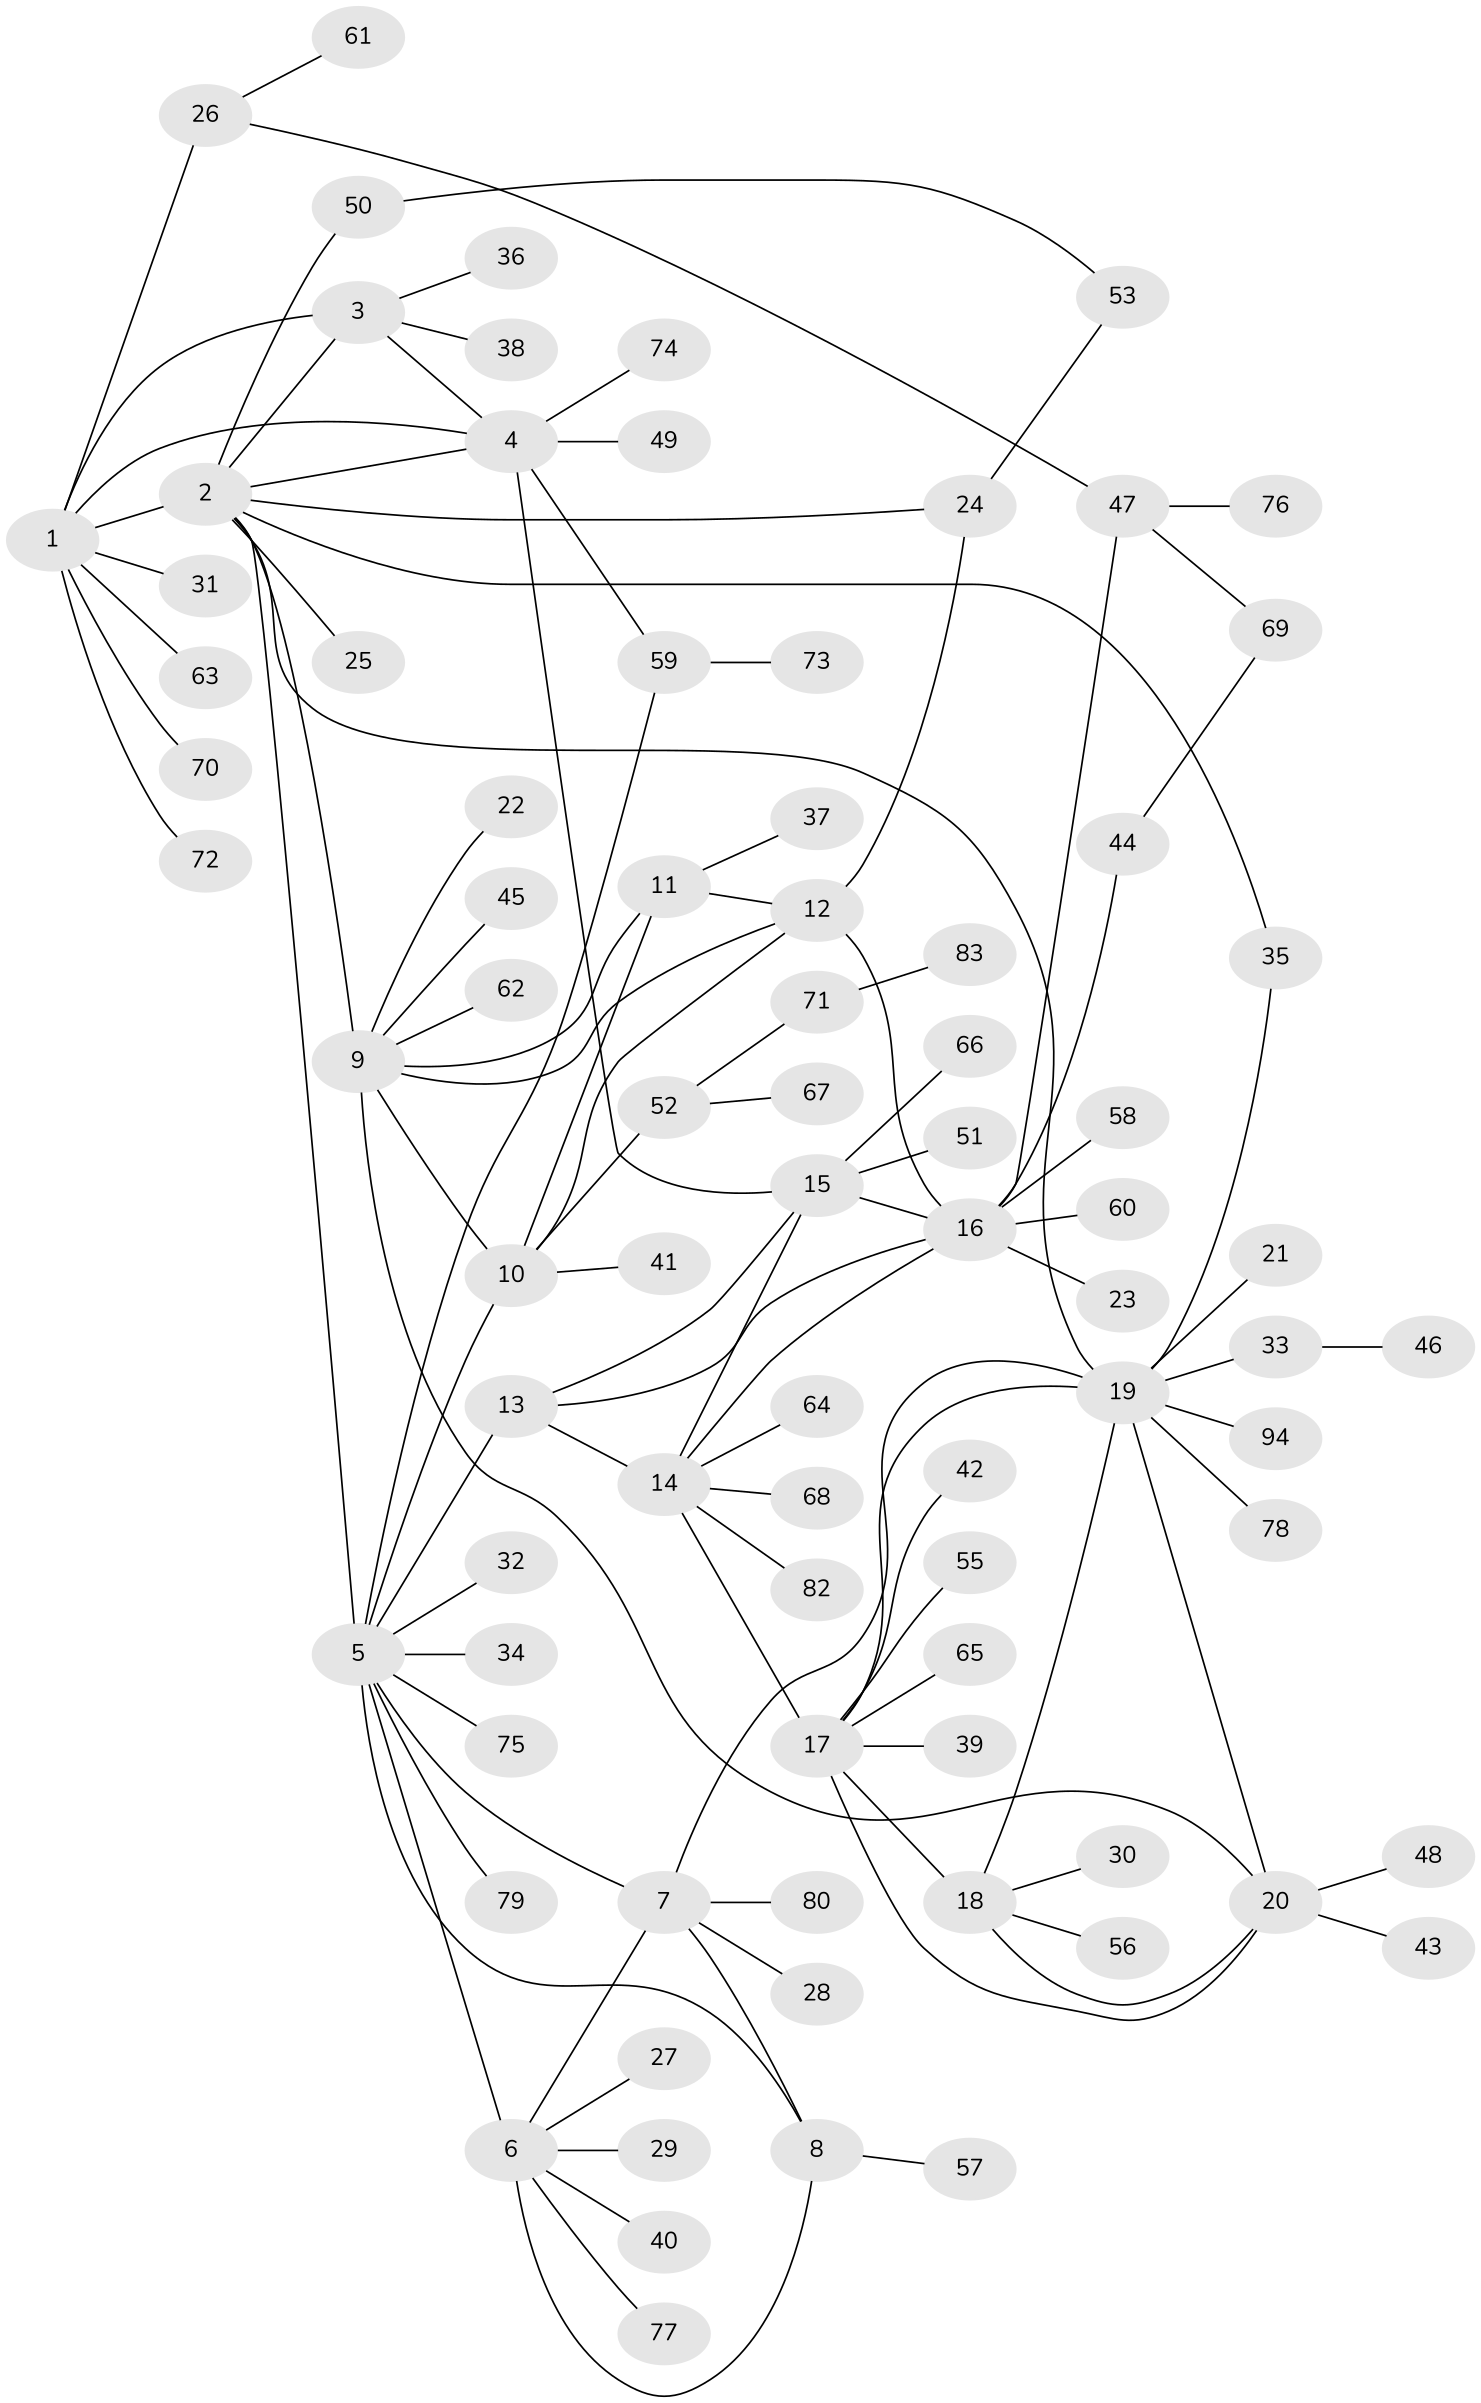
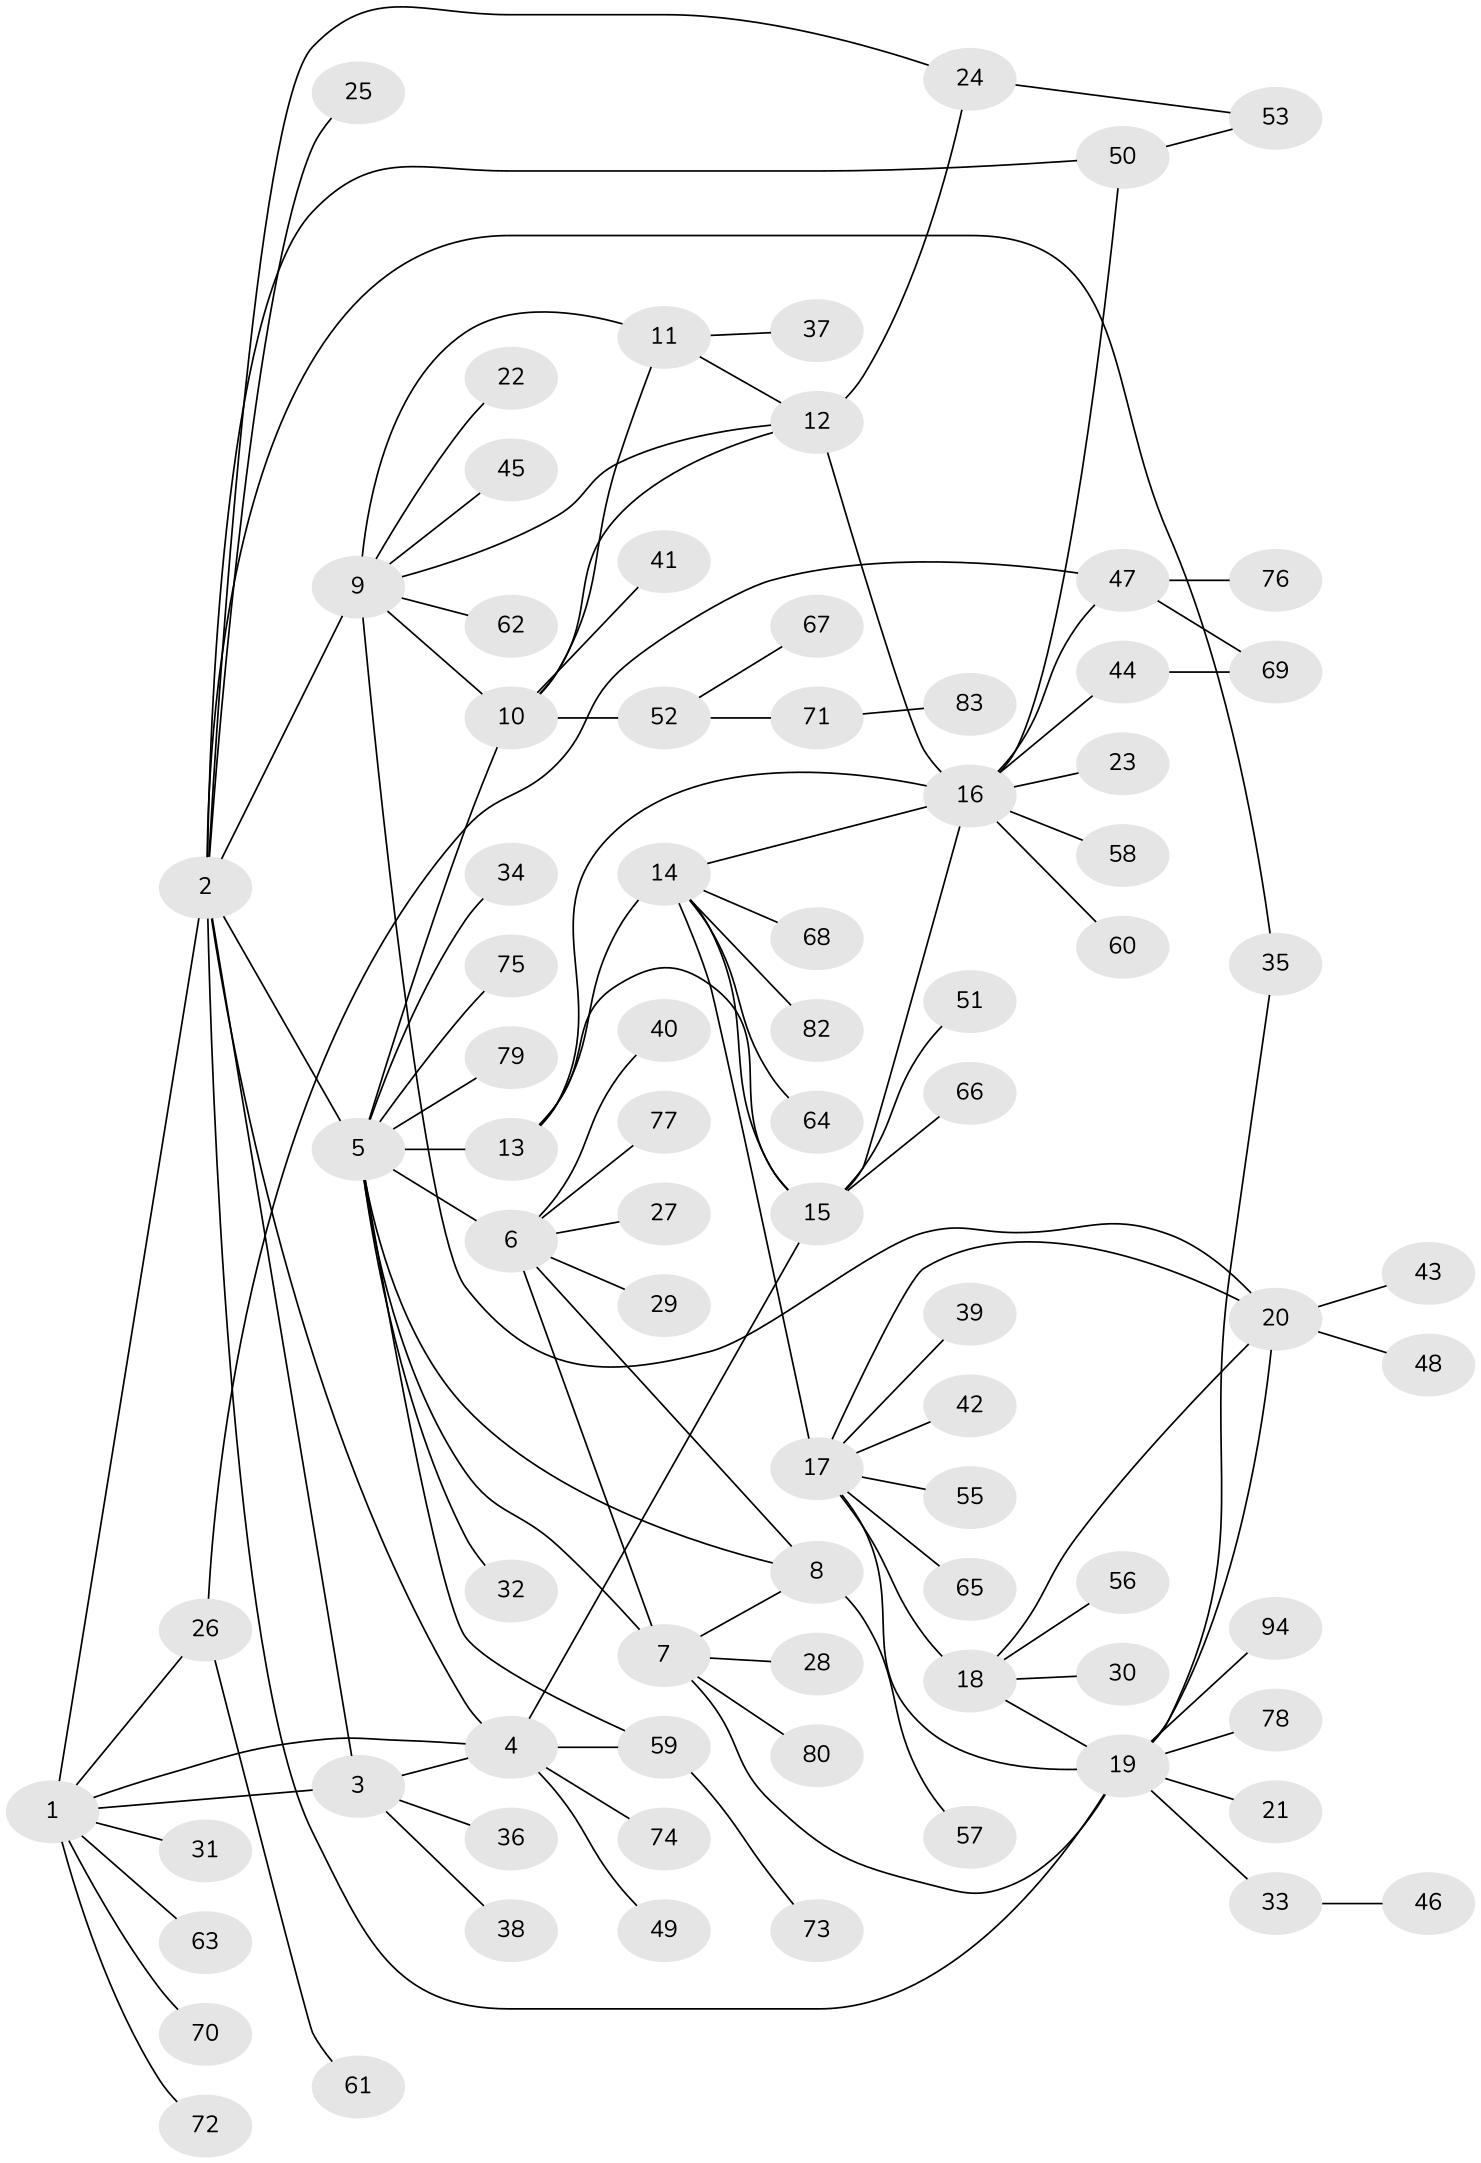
edge "50" -- "16": added
